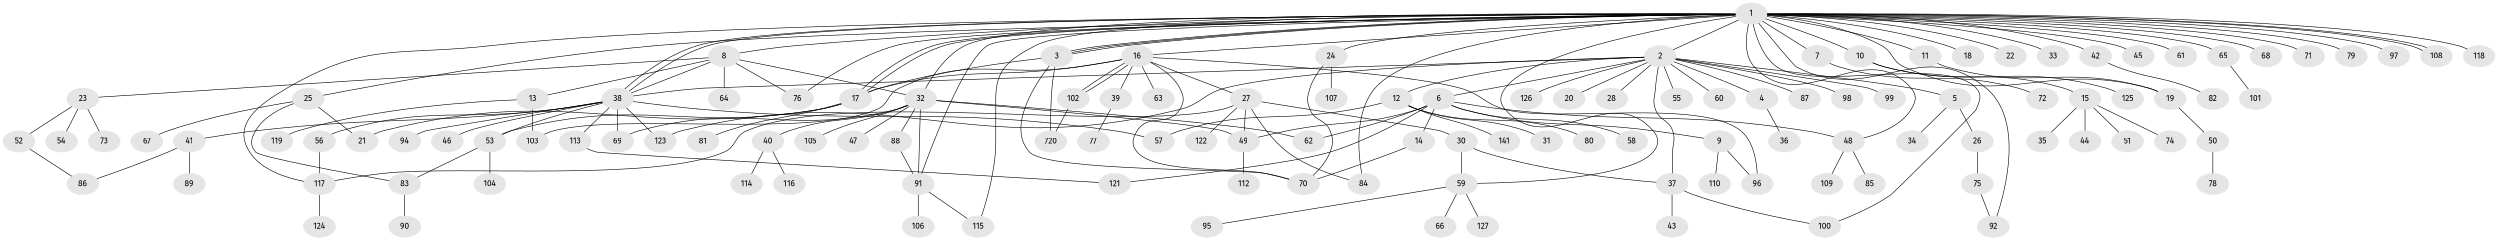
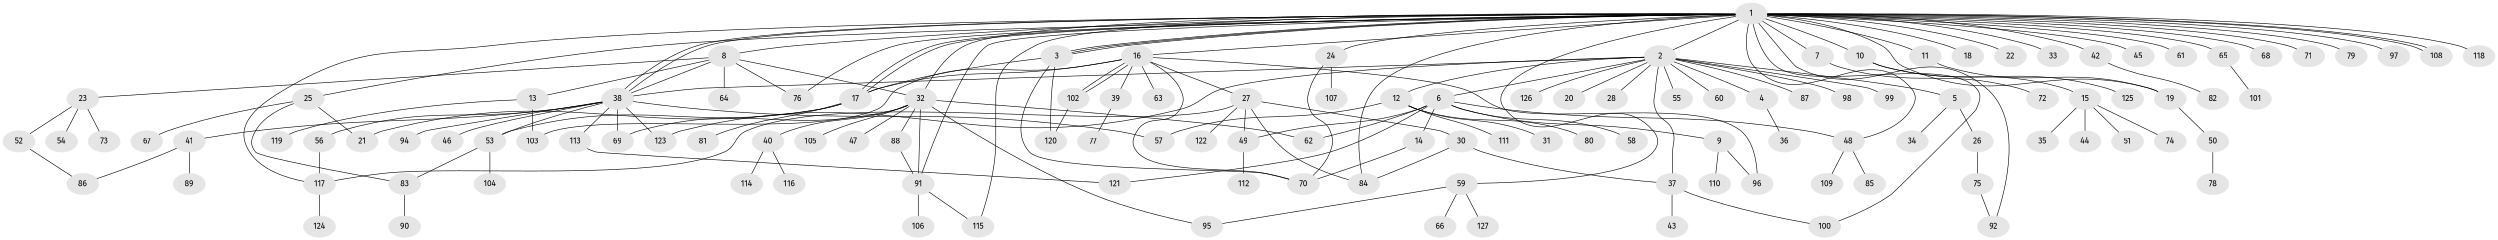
edge "32" -- "49": now "32" -- "95"
node "720": label "720" -> "120"
node "141": label "141" -> "111"
edge "30" -- "59": now "30" -- "84"
